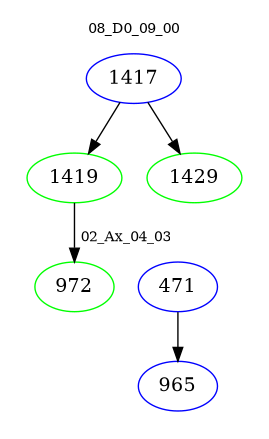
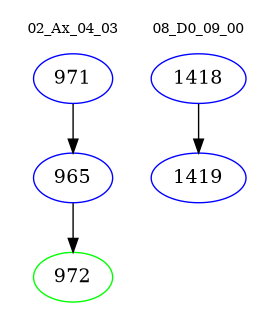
node "1417": label "1417" -> "1418"
node "1419": color green -> blue
node "1429": removed
edge "1419" -> "972": now "965" -> "972"
node "471": label "471" -> "971"
